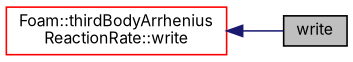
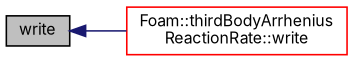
edge "write" -> "Foam::thirdBodyArrhenius ReactionRate::write": reversed
